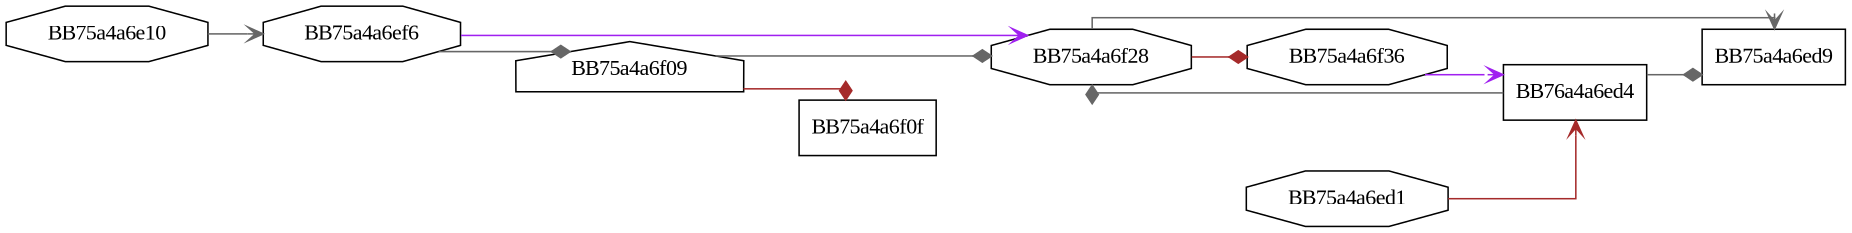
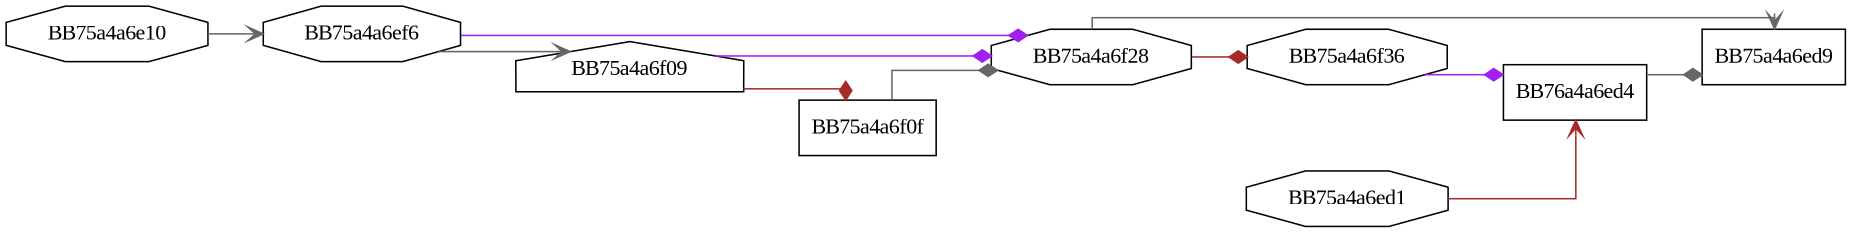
edge "BB75a4a6ef6" -> "BB75a4a6f28": arrowhead vee -> diamond
edge "BB75a4a6ef6" -> "BB75a4a6f09": arrowhead diamond -> vee
edge "BB75a4a6f09" -> "BB75a4a6f28": color gray40 -> purple
edge "BB75a4a6f36" -> "BB76a4a6ed4": arrowhead vee -> diamond
edge "BB76a4a6ed4" -> "BB75a4a6f28": now "BB75a4a6f0f" -> "BB75a4a6f28"
